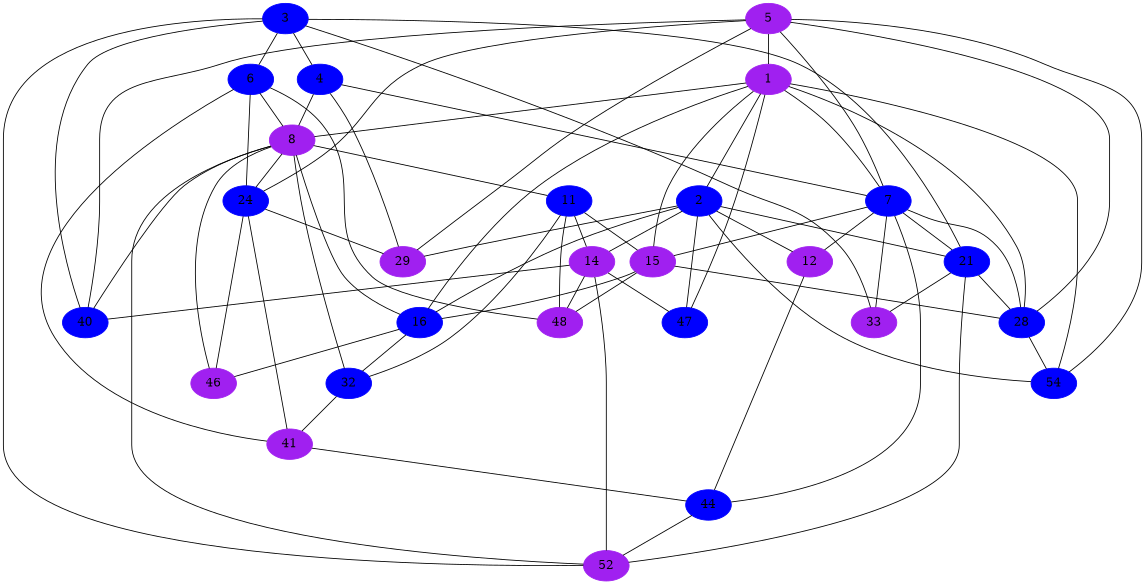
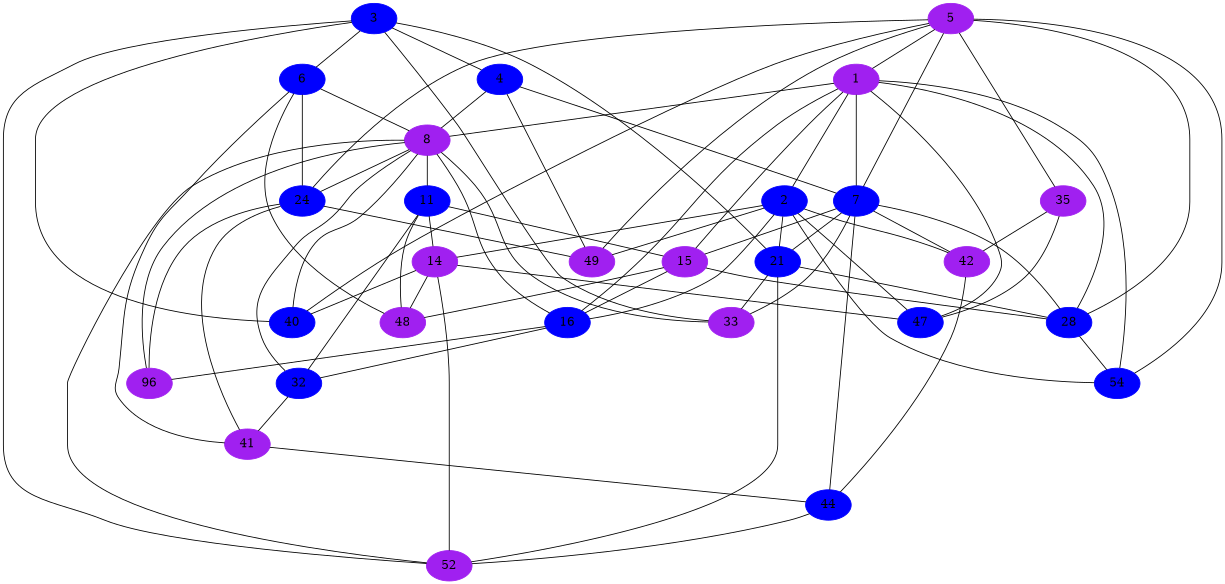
node "35": added
node "29": label "29" -> "49"
node "12": label "12" -> "42"
edge "8" -- "33": added
node "46": label "46" -> "96"
